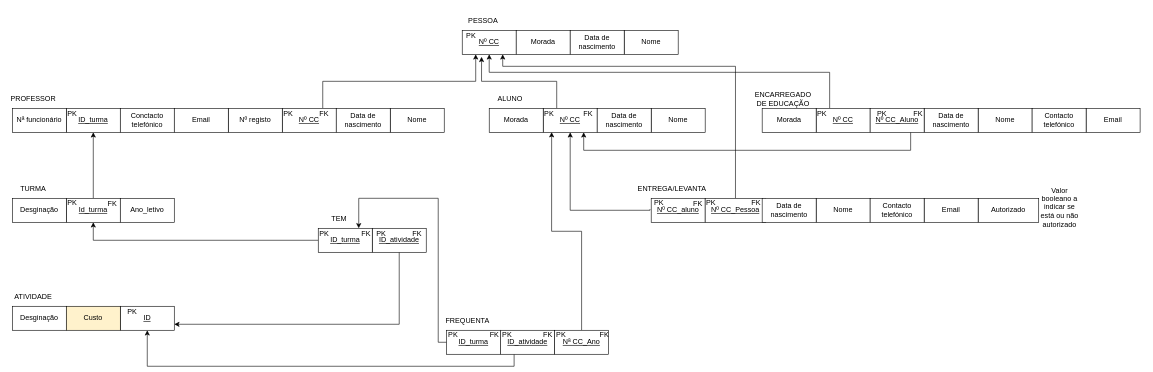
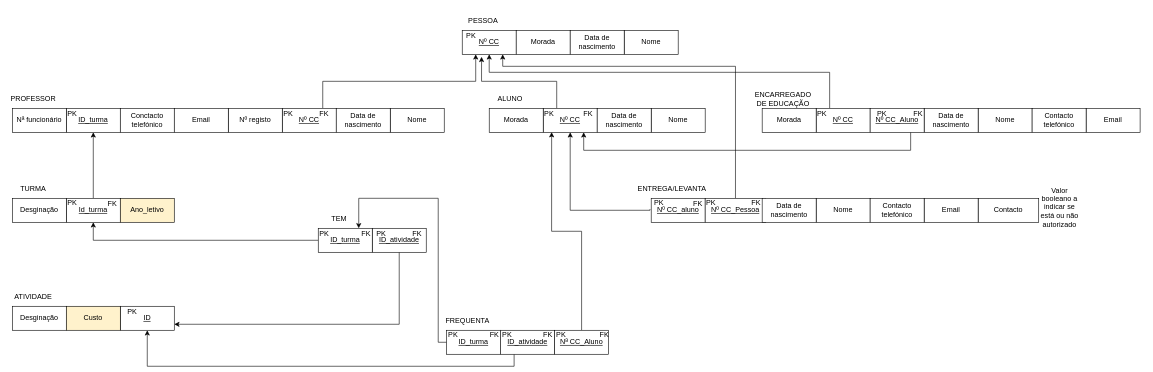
node "Ano_letivo": fillcolor #ffffff -> #fff2cc
node "Autorizado": label "Autorizado" -> "Contacto"
node "Nª CC_Ano": label "Nª CC_Ano" -> "Nª CC_Aluno"
